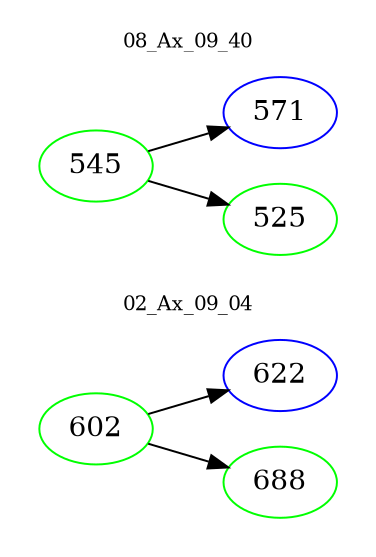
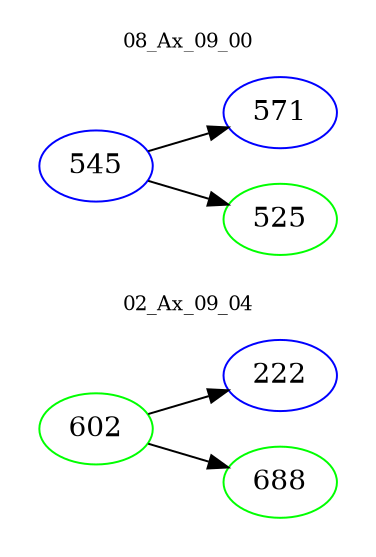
cluster "08_Ax_09_40": label "08_Ax_09_40" -> "08_Ax_09_00"
node "545": color green -> blue
node "622": label "622" -> "222"
